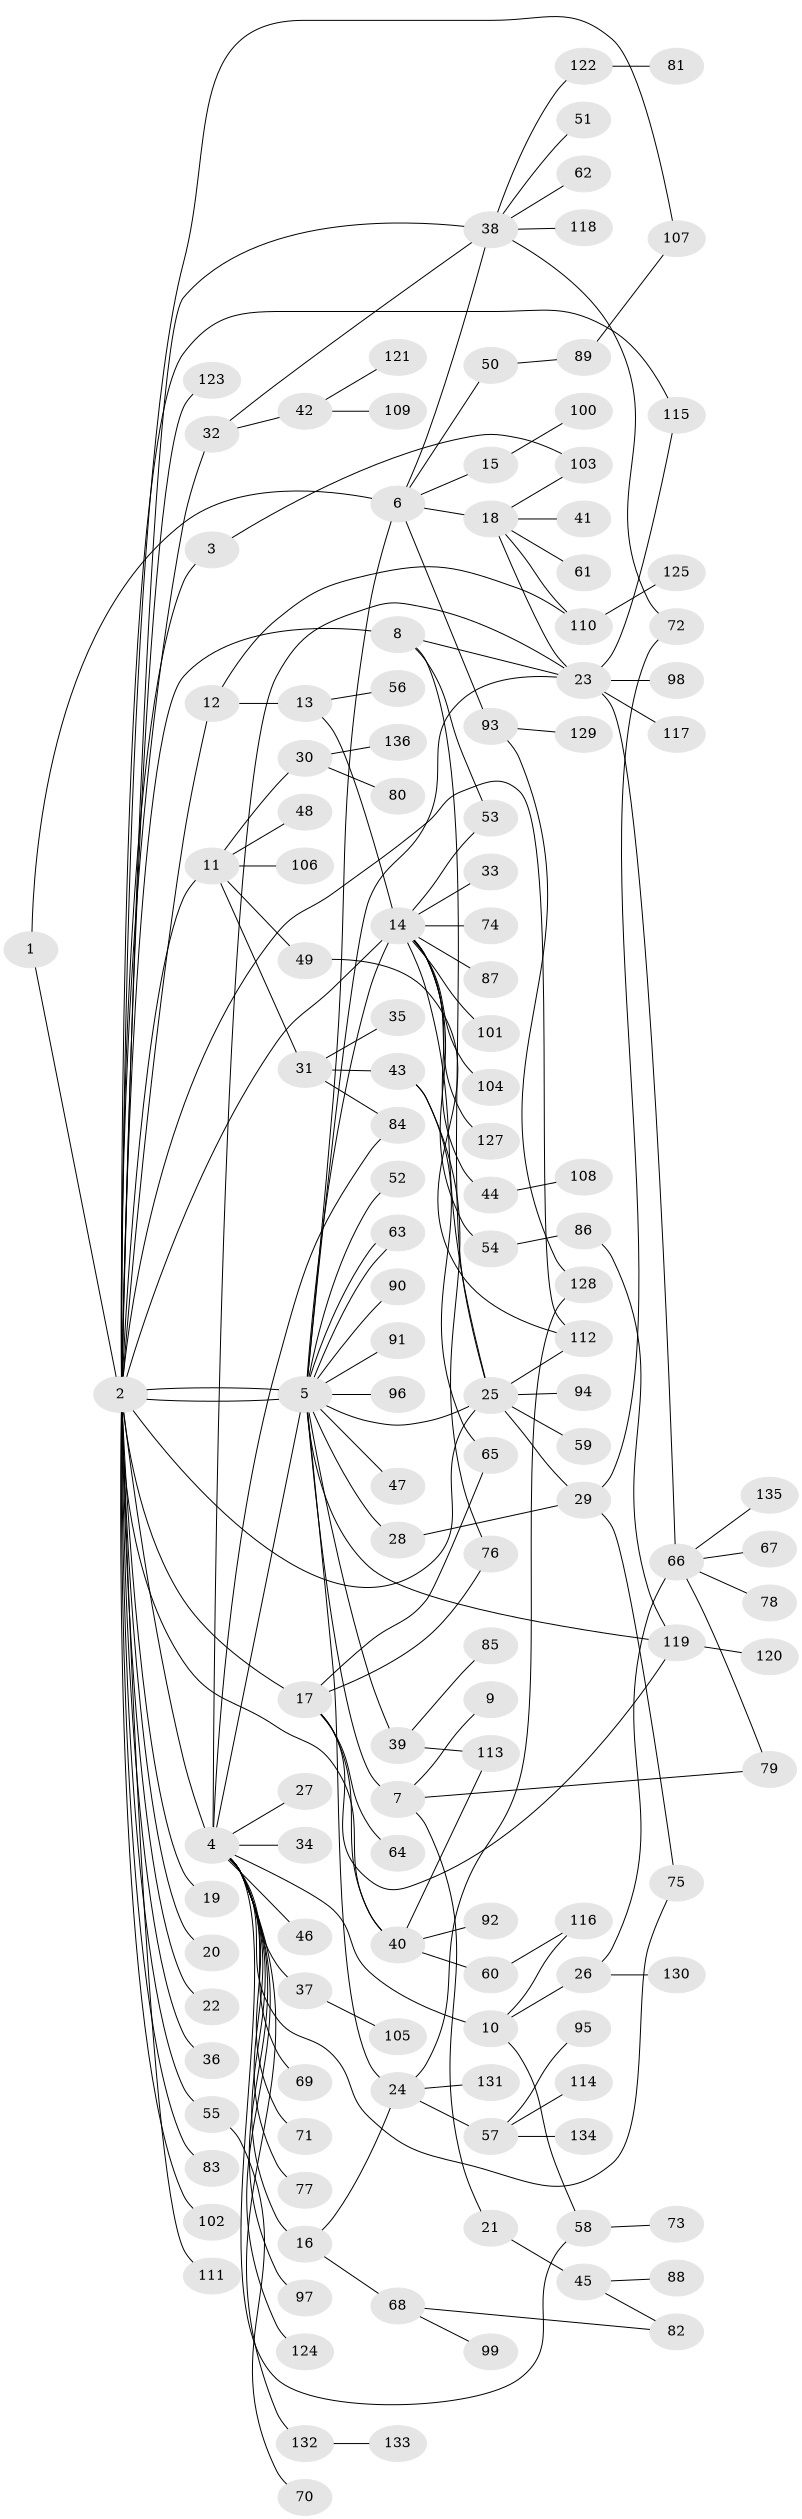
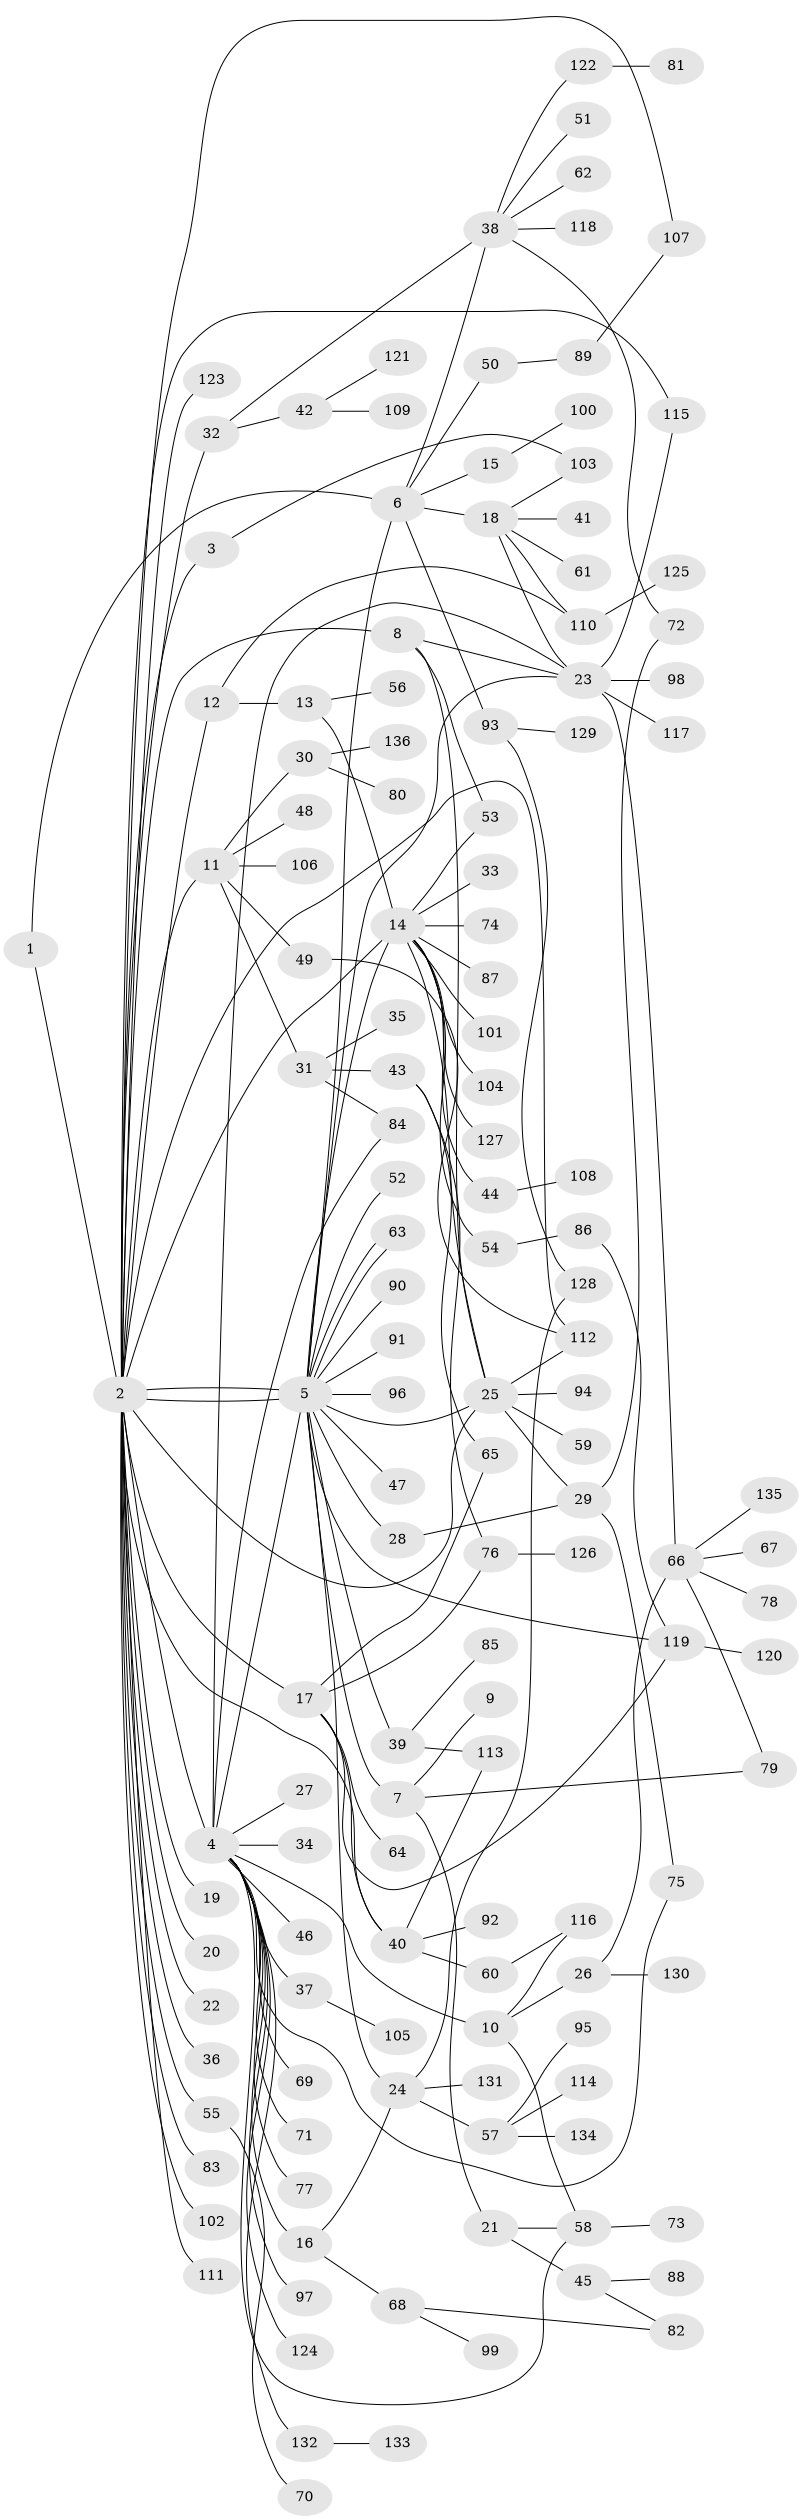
edge "38" -- "2": removed
node "126": added
edge "21" -- "58": added
